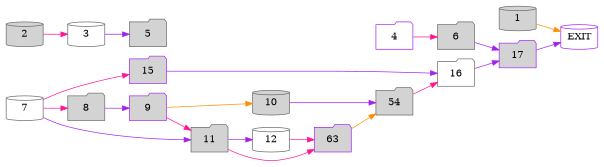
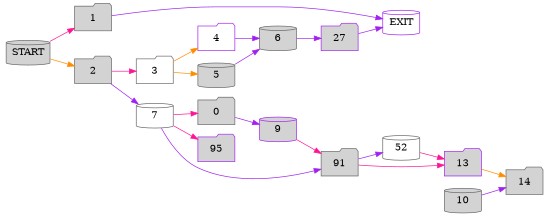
node "1": shape cylinder -> folder
edge "1" -> "EXIT": color darkorange -> purple
node "2": shape cylinder -> folder
node "3": shape cylinder -> folder
edge "3" -> "5": color purple -> darkorange
node "5": shape folder -> cylinder
edge "4" -> "6": color deeppink -> purple
node "6": shape folder -> cylinder
node "START": added
node "17": label "17" -> "27"
edge "3" -> "4": added
edge "5" -> "6": added
node "15": label "15" -> "95"
node "16": removed
edge "2" -> "7": added
node "54": label "54" -> "14"
edge "9" -> "10": removed
node "8": label "8" -> "0"
node "9": shape folder -> cylinder
node "11": label "11" -> "91"
node "12": label "12" -> "52"
node "63": label "63" -> "13"
